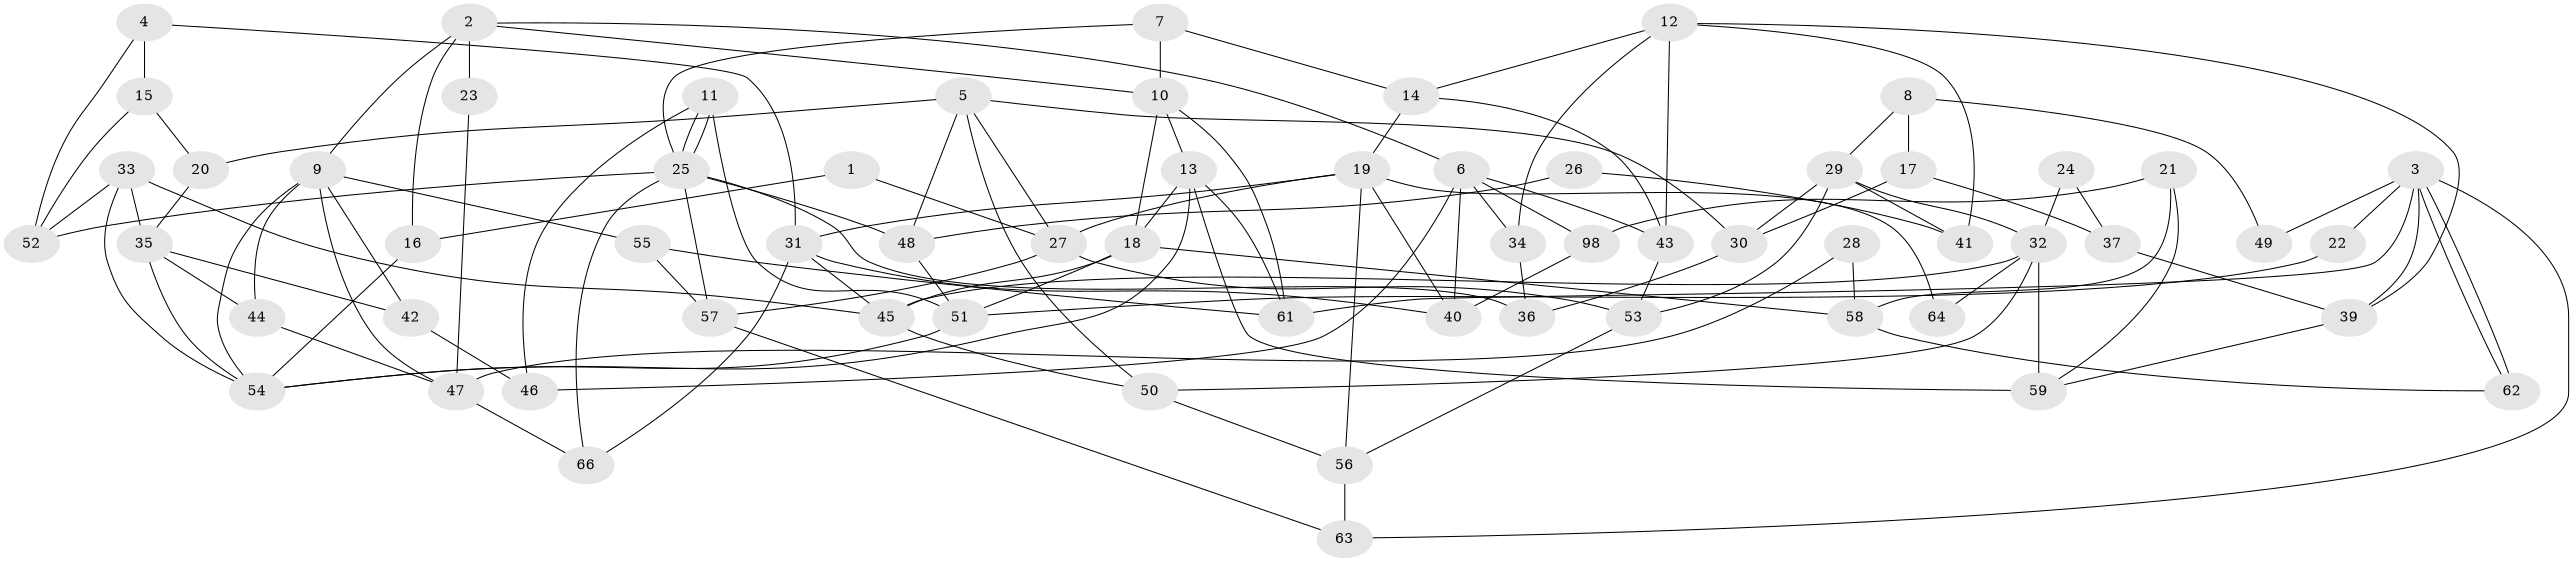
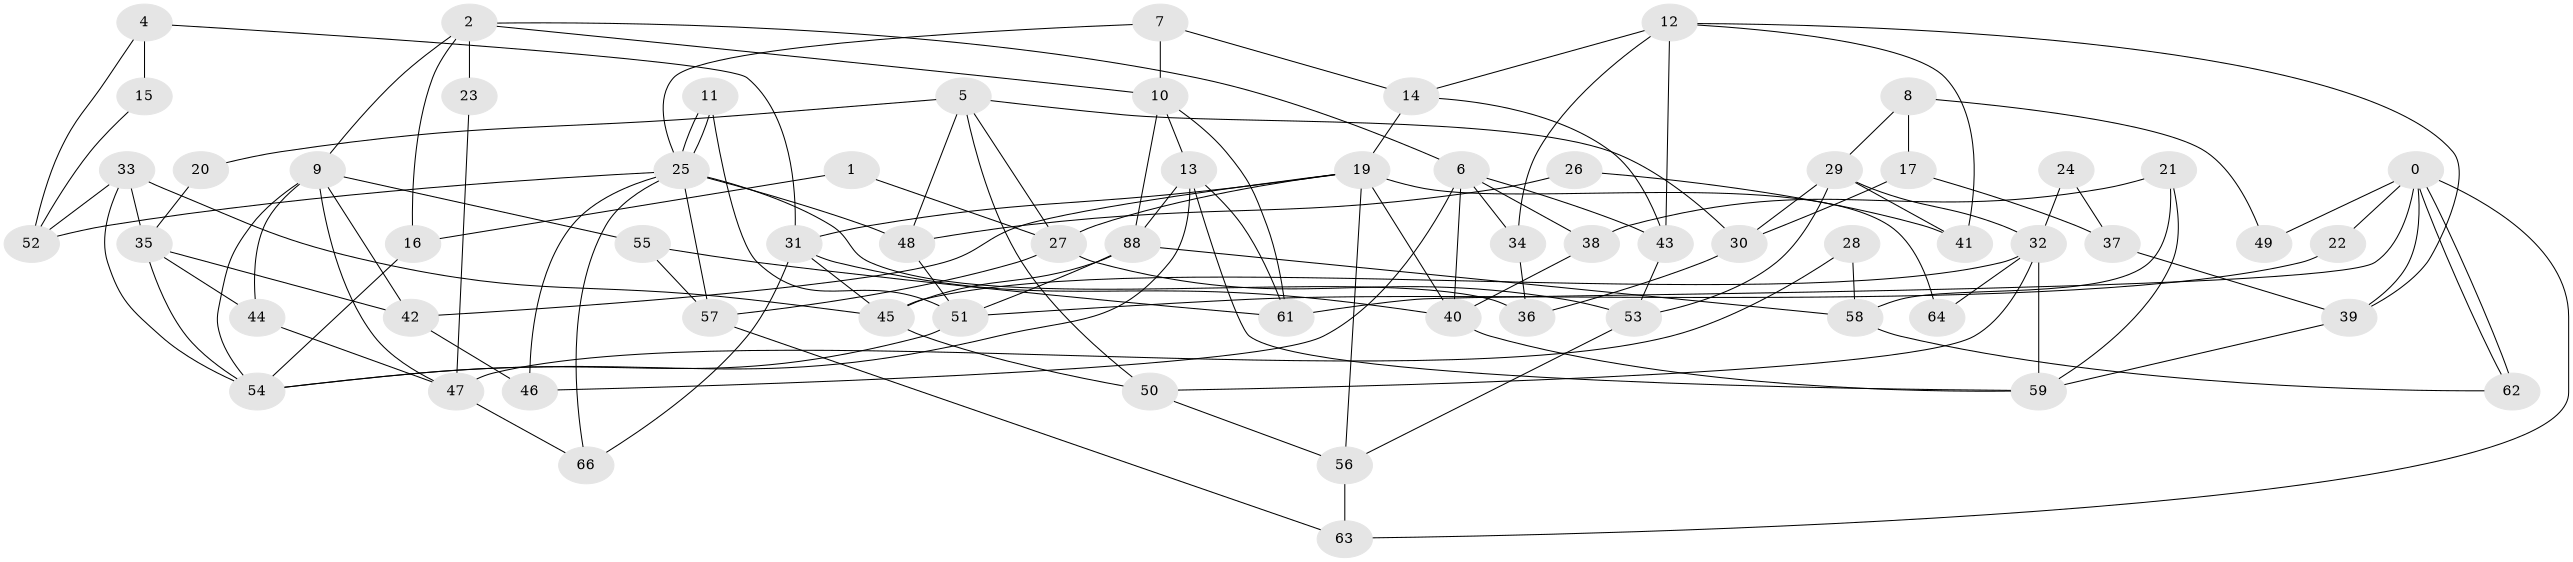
edge "15" -- "20": removed
node "3": label "3" -> "0"
edge "11" -- "46": now "25" -- "46"
node "18": label "18" -> "88"
node "98": label "98" -> "38"
edge "19" -- "42": added
edge "40" -- "59": added
